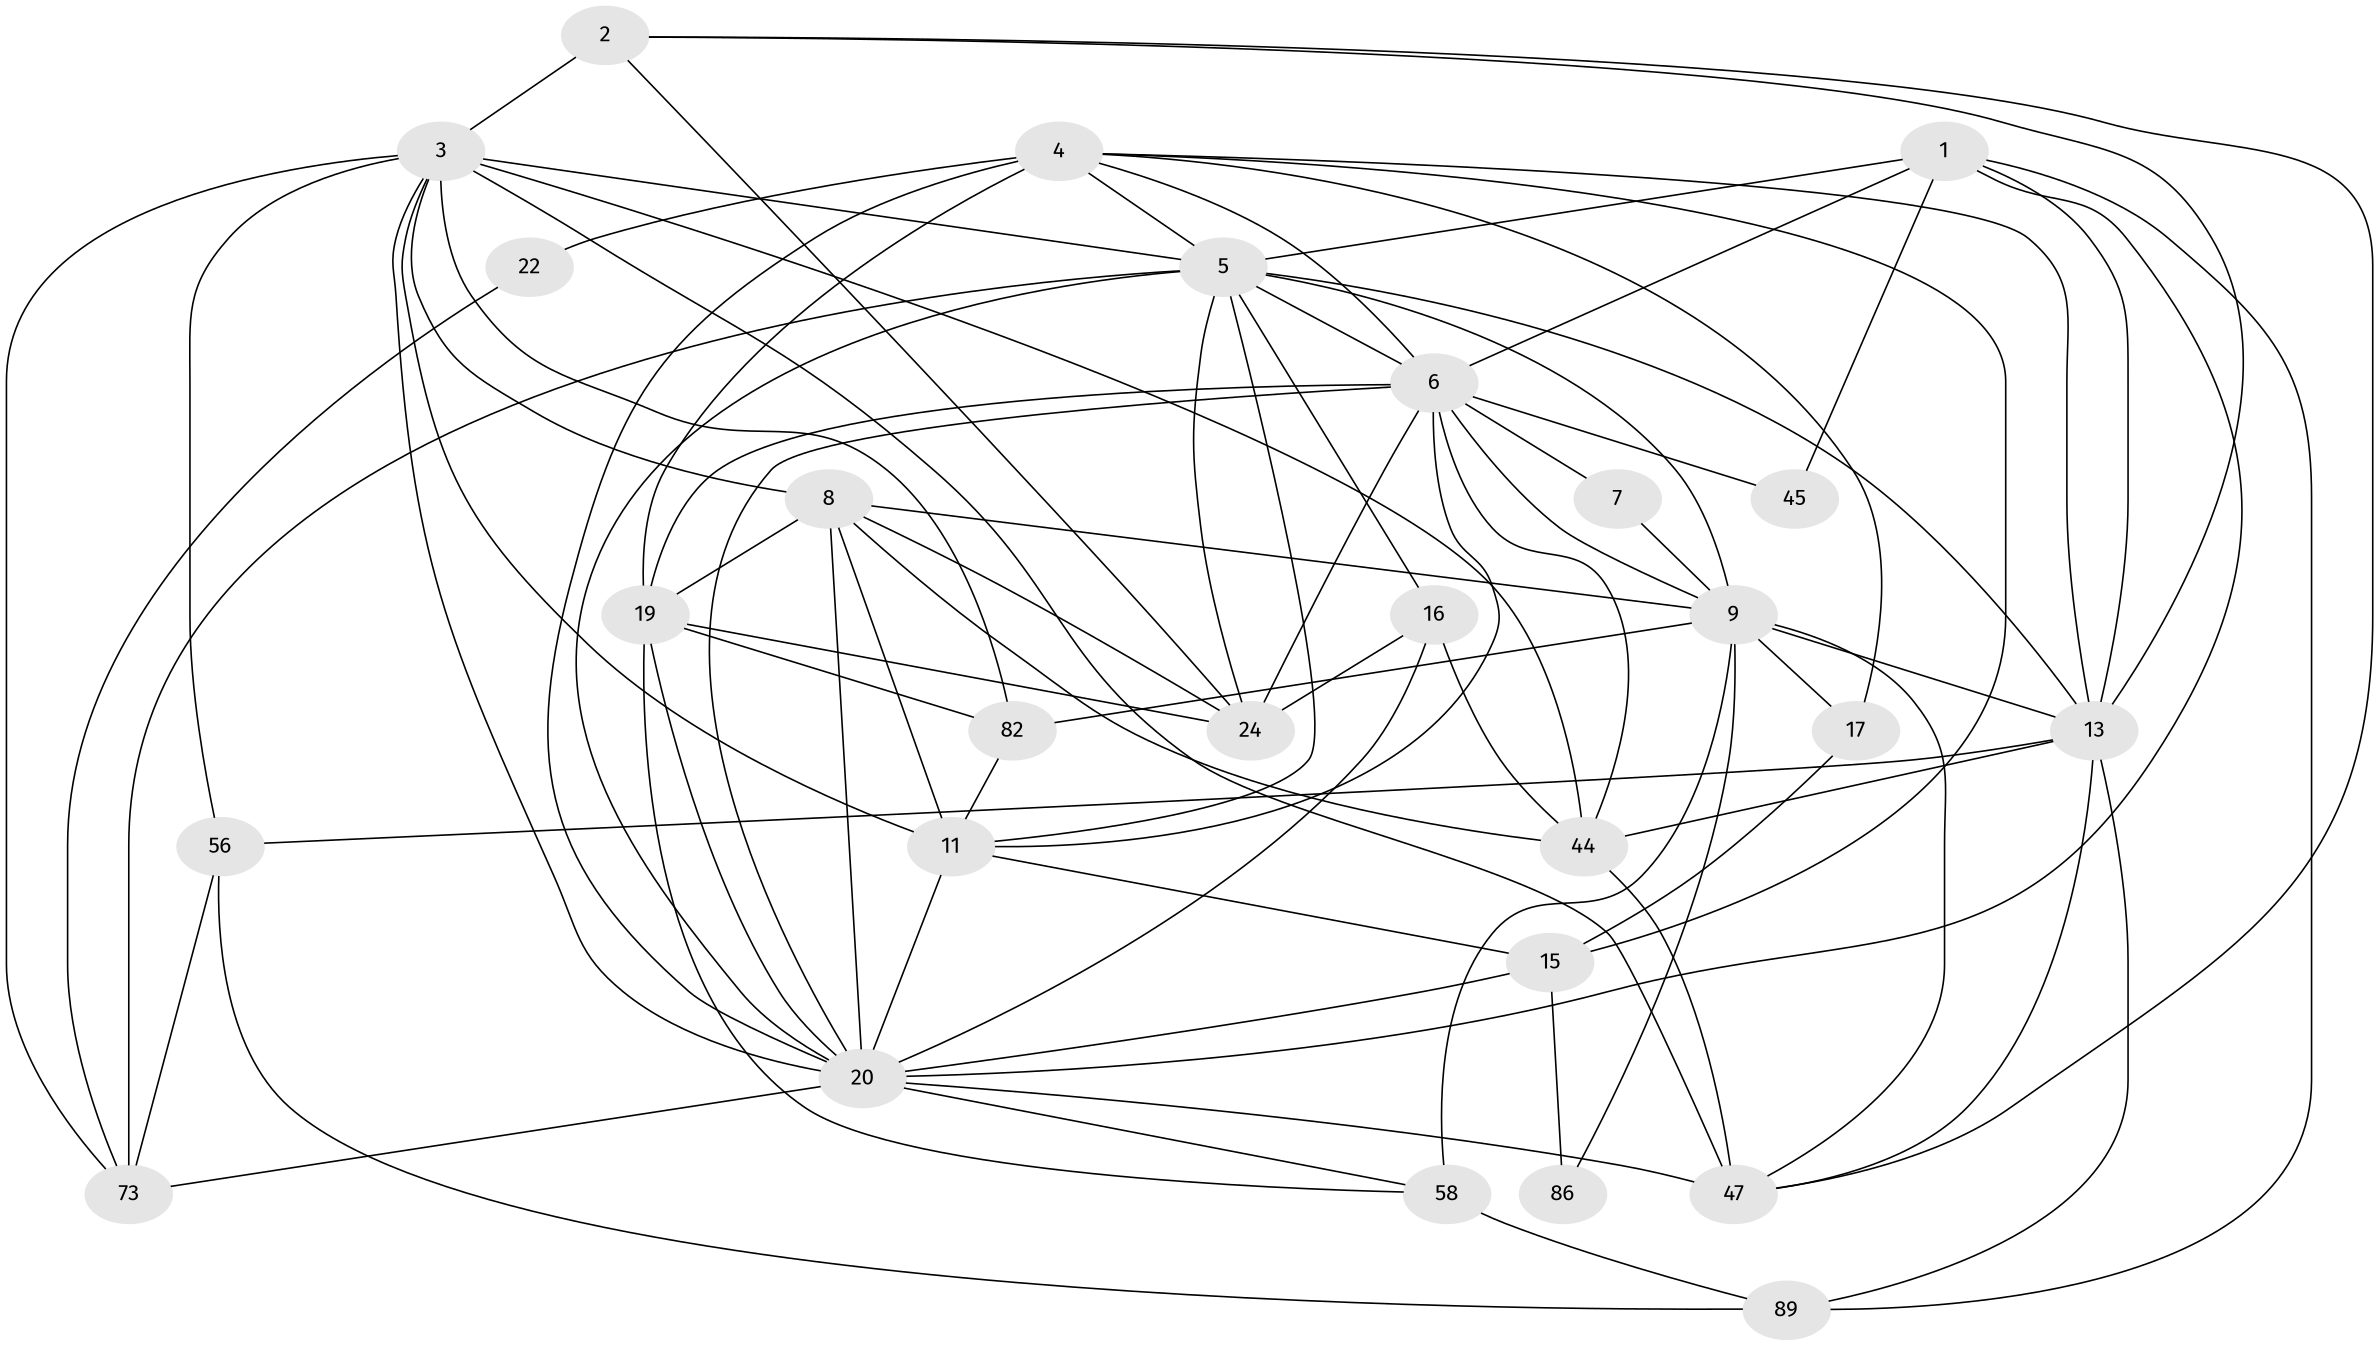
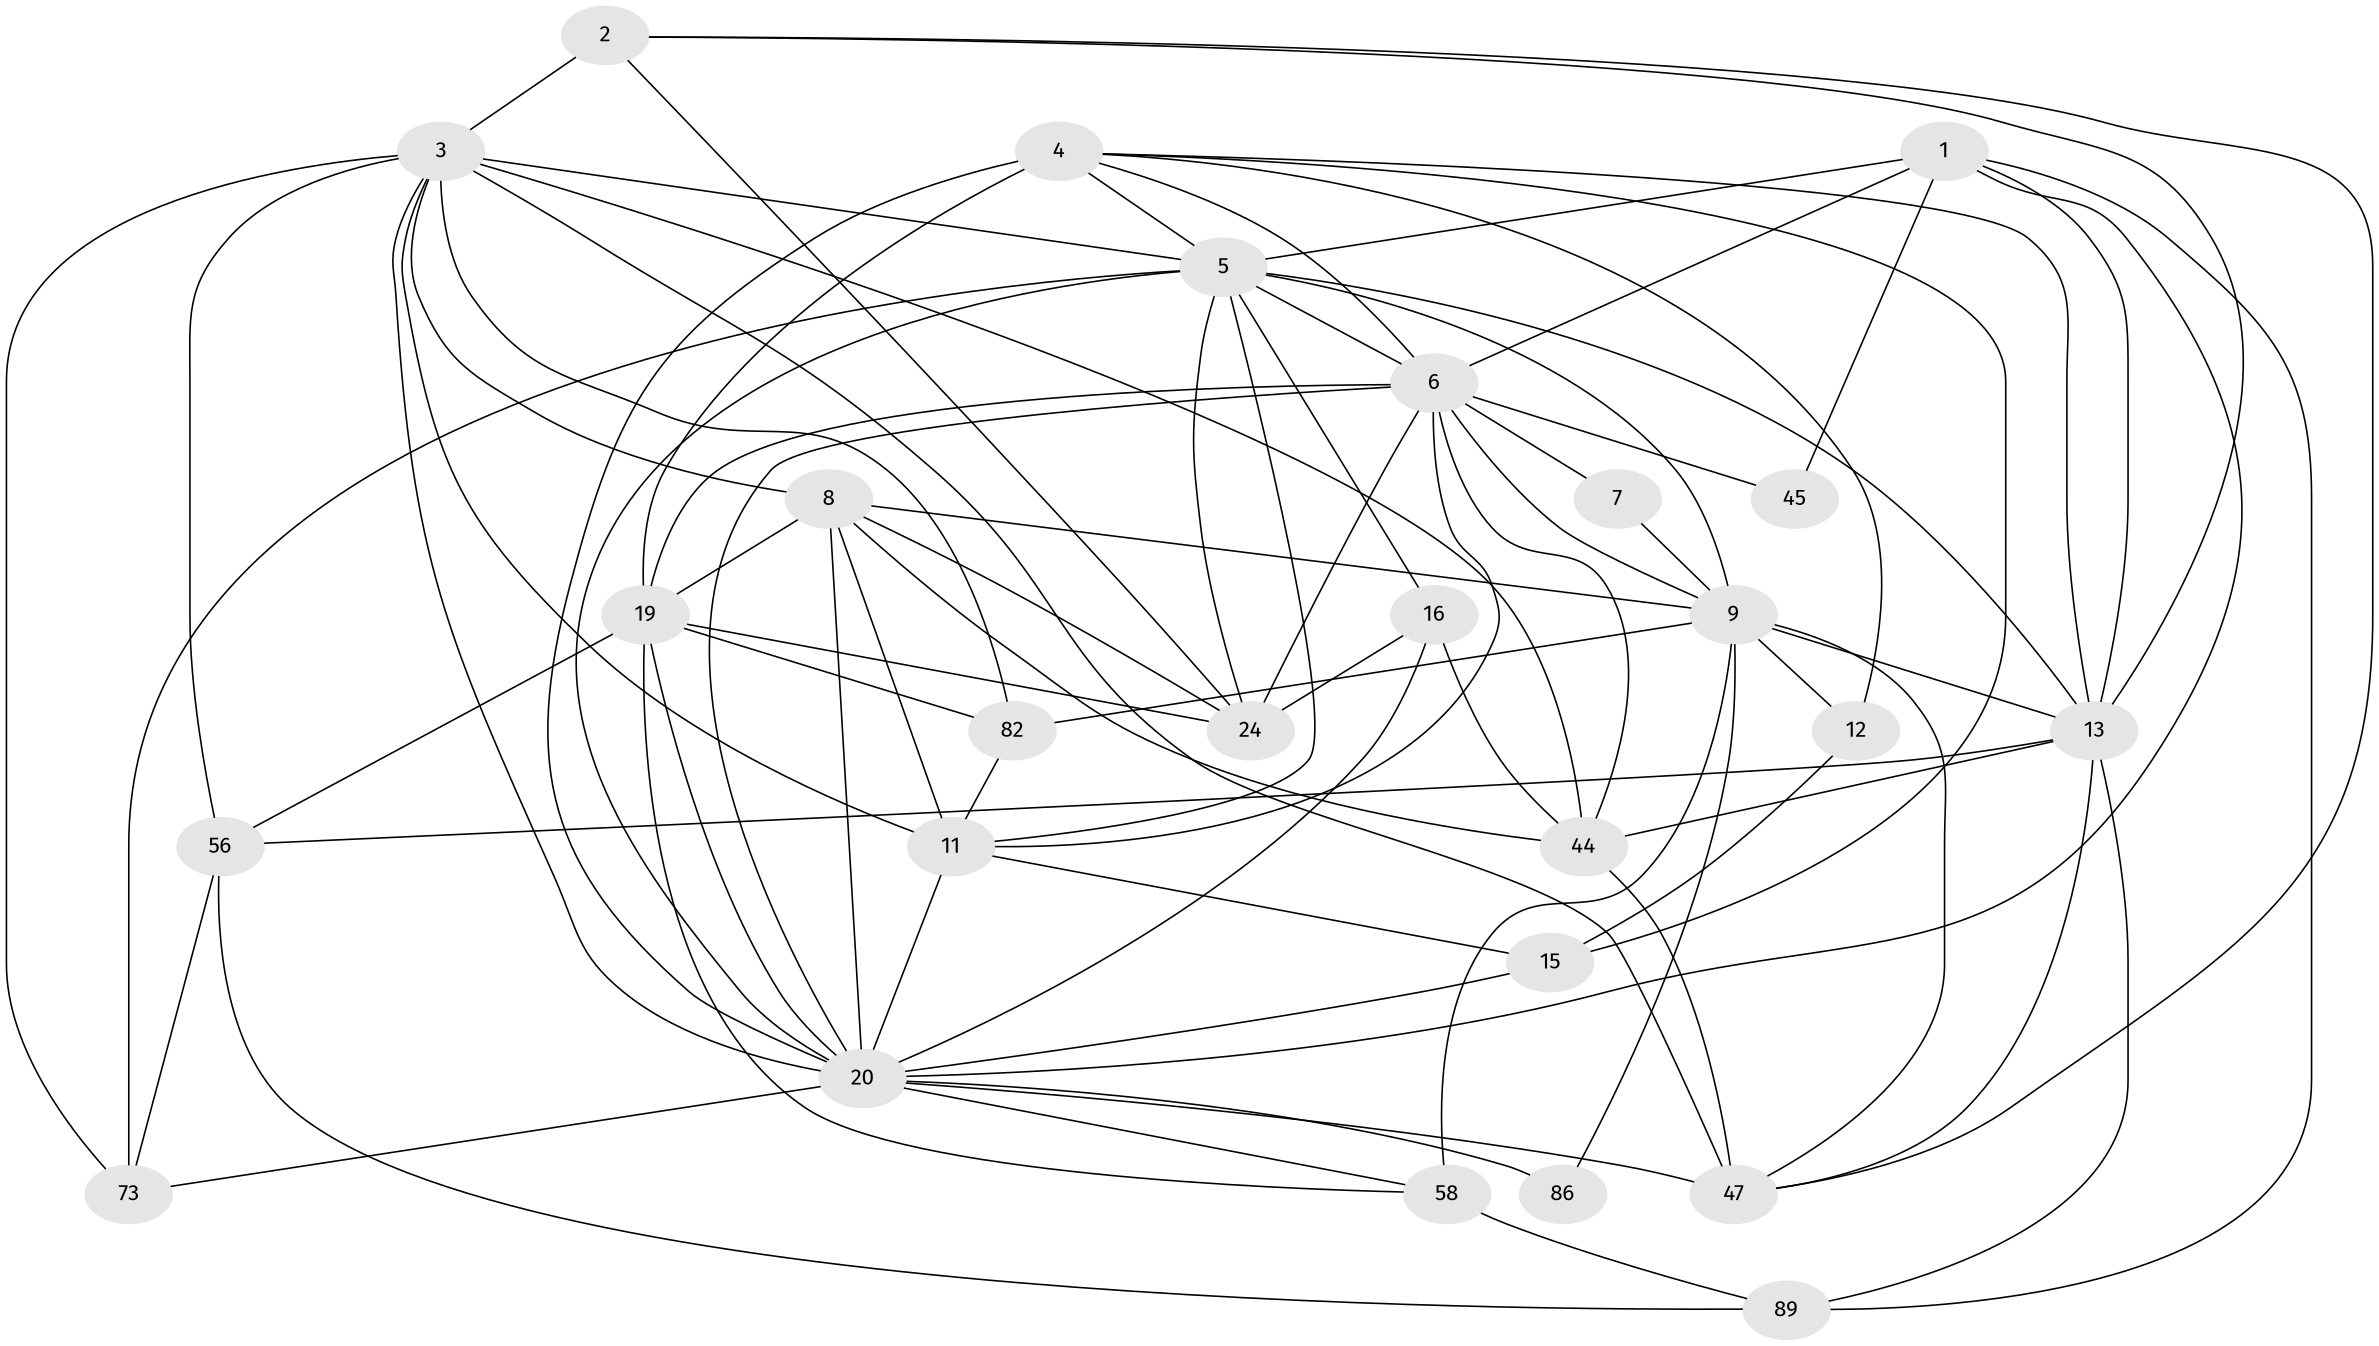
node "22": removed
edge "19" -- "56": added
node "17": label "17" -> "12"
edge "15" -- "86": now "20" -- "86"
